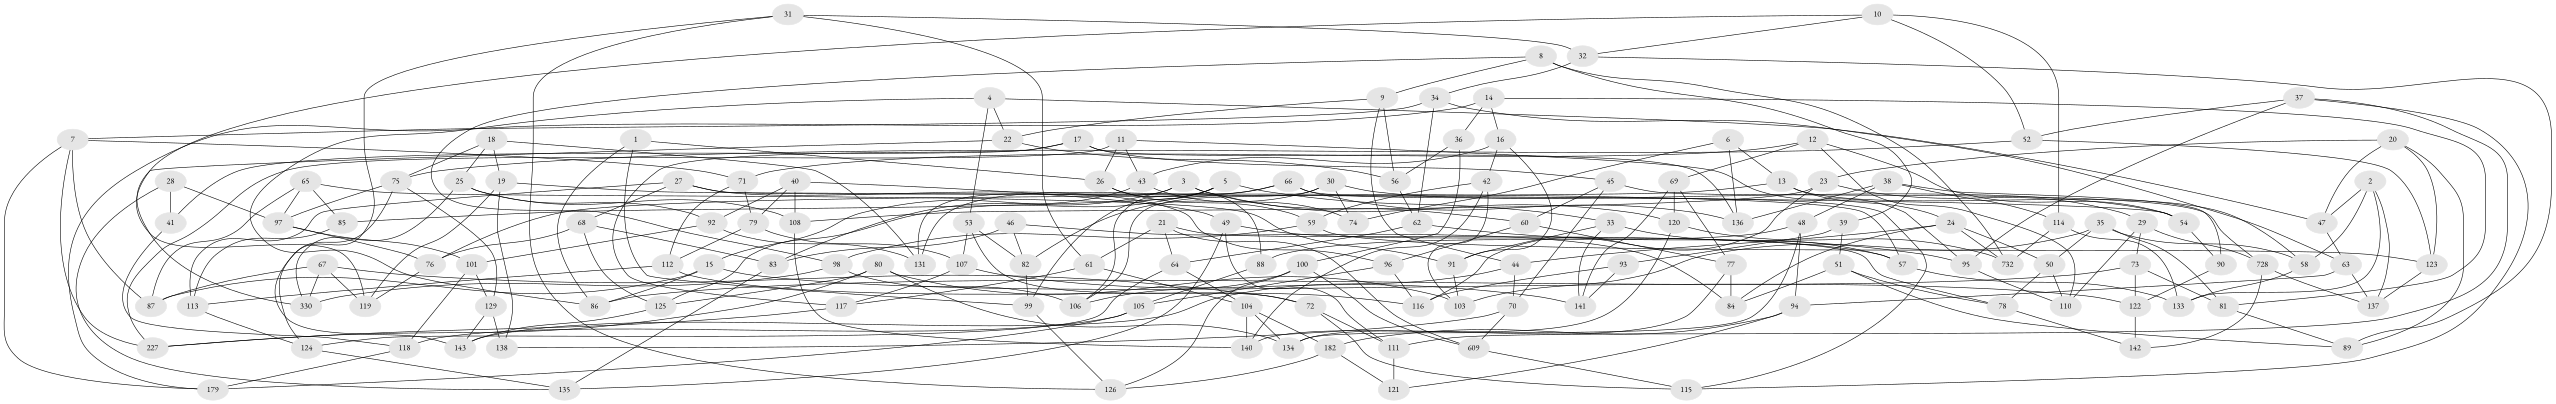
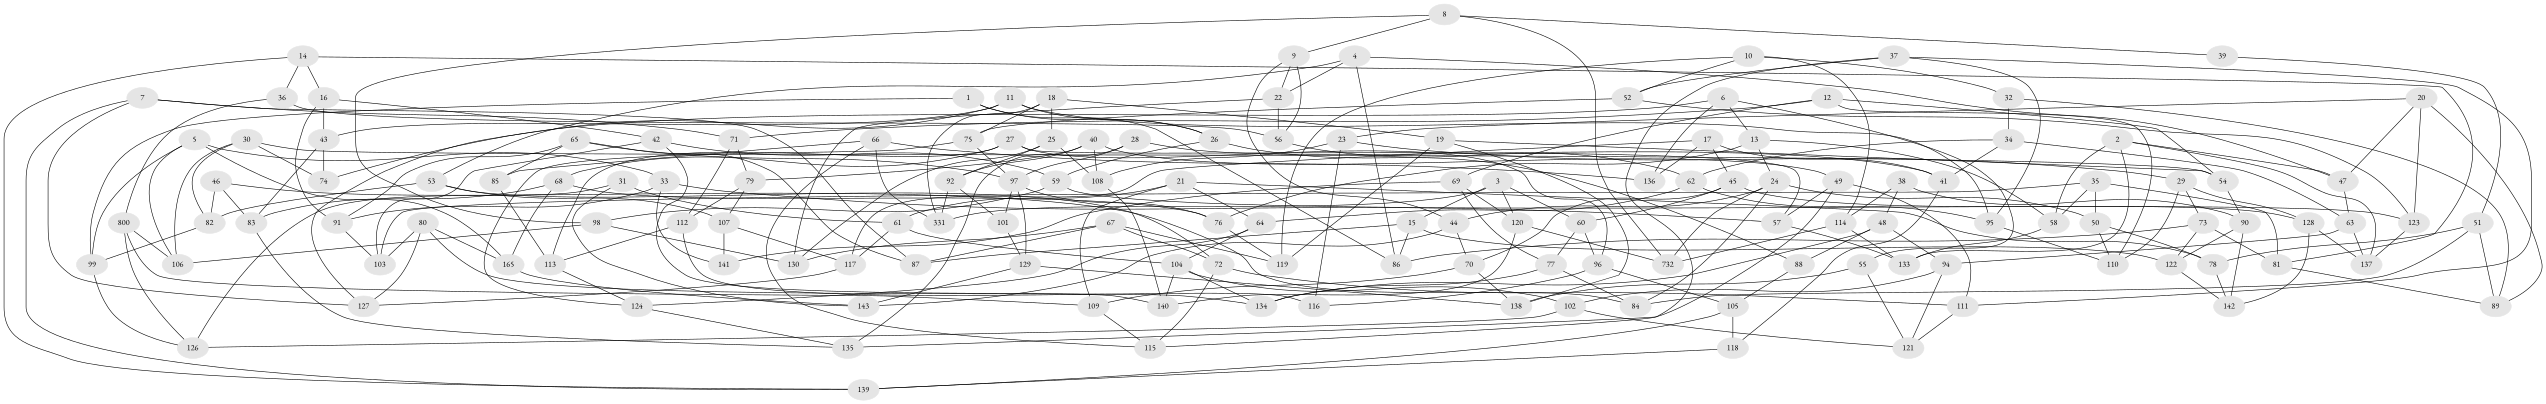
edge "31" -- "32": removed
edge "34" -- "7": now "34" -- "41"
edge "38" -- "136": removed
edge "75" -- "129": now "97" -- "129"
node "131": label "131" -> "331"
node "100": label "100" -> "800"
node "93": removed
node "55": added
edge "90" -- "142": added
node "728": label "728" -> "128"
node "330": label "330" -> "130"
edge "101" -- "118": removed
node "125": label "125" -> "165"
node "227": label "227" -> "127"
node "182": label "182" -> "102"
node "609": label "609" -> "109"
node "179": label "179" -> "139"
